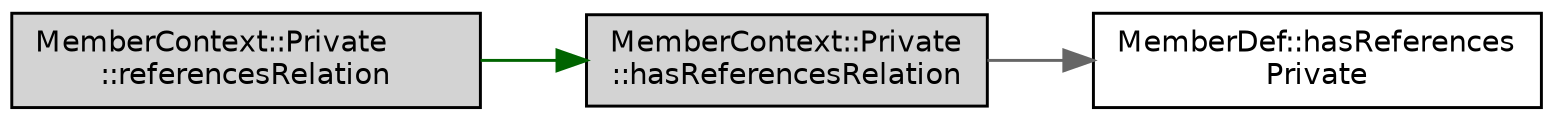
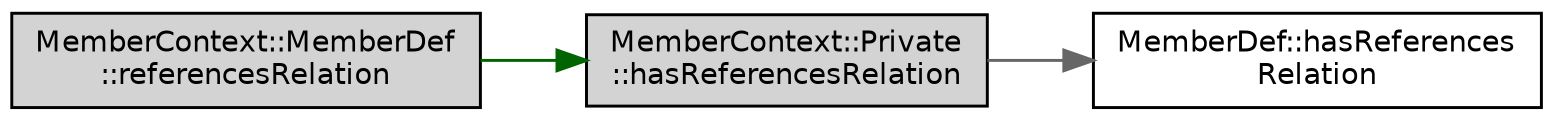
node "MemberContext::Private ::referencesRelation": label "MemberContext::Private ::referencesRelation" -> "MemberContext::MemberDef ::referencesRelation"
node "MemberDef::hasReferences Private": label "MemberDef::hasReferences Private" -> "MemberDef::hasReferences Relation"
